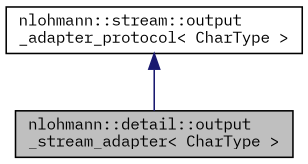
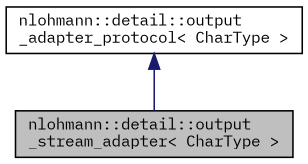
node "nlohmann::stream::output _adapter_protocol< CharType >": label "nlohmann::stream::output _adapter_protocol< CharType >" -> "nlohmann::detail::output _adapter_protocol< CharType >"
